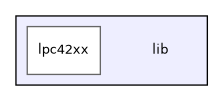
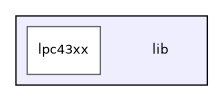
node "lpc42xx": label "lpc42xx" -> "lpc43xx"
